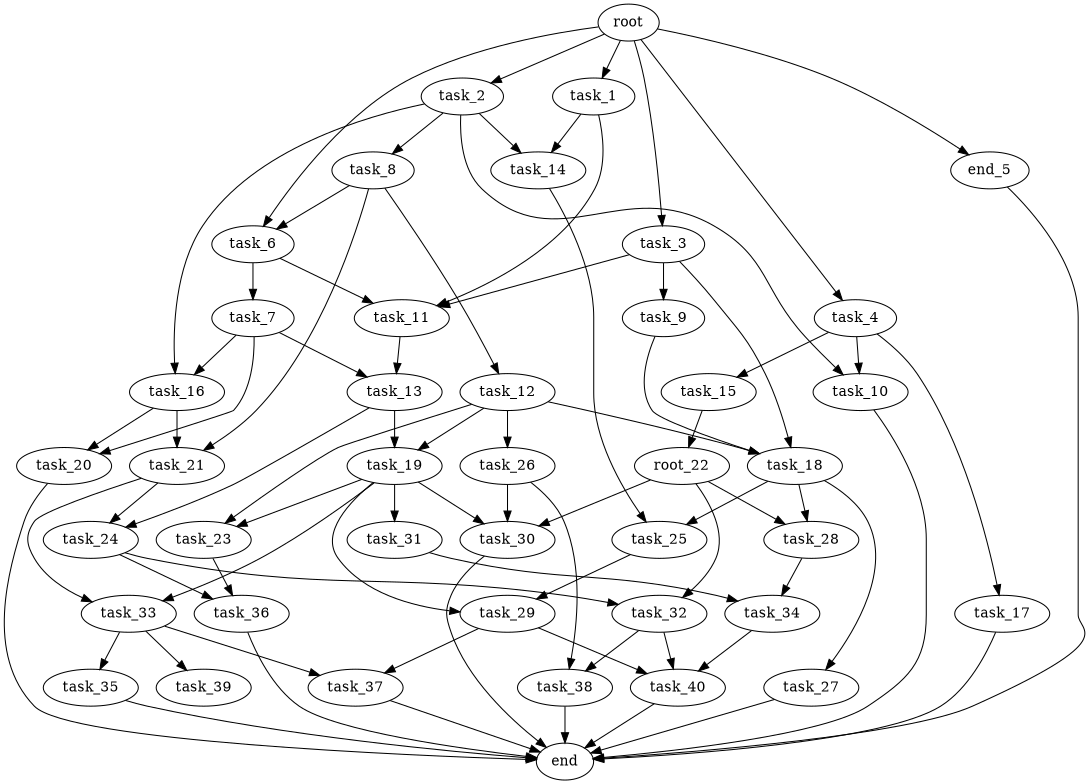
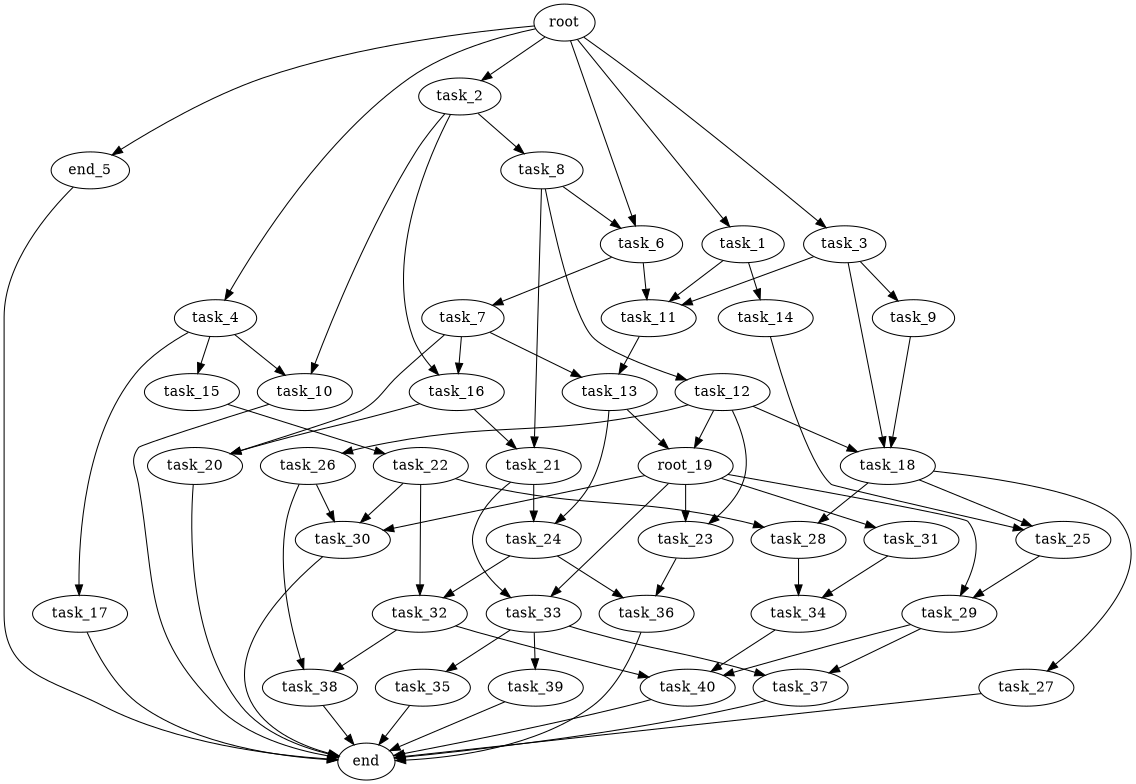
edge "task_2" -> "task_14": removed
node "task_19": label "task_19" -> "root_19"
node "root_22": label "root_22" -> "task_22"
edge "task_39" -> "end": added
